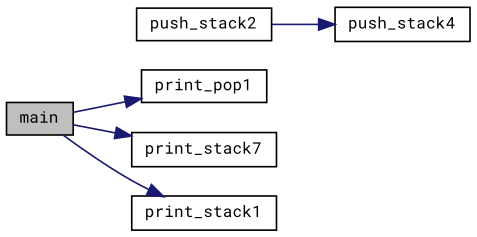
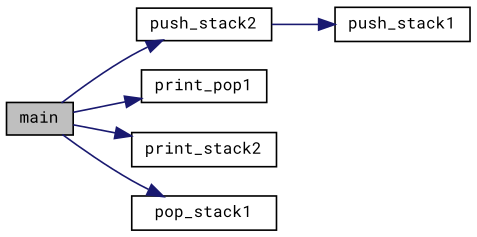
node "push_stack4": label "push_stack4" -> "push_stack1"
edge "main" -> "push_stack2": added
node "print_stack7": label "print_stack7" -> "print_stack2"
node "print_stack1": label "print_stack1" -> "pop_stack1"
